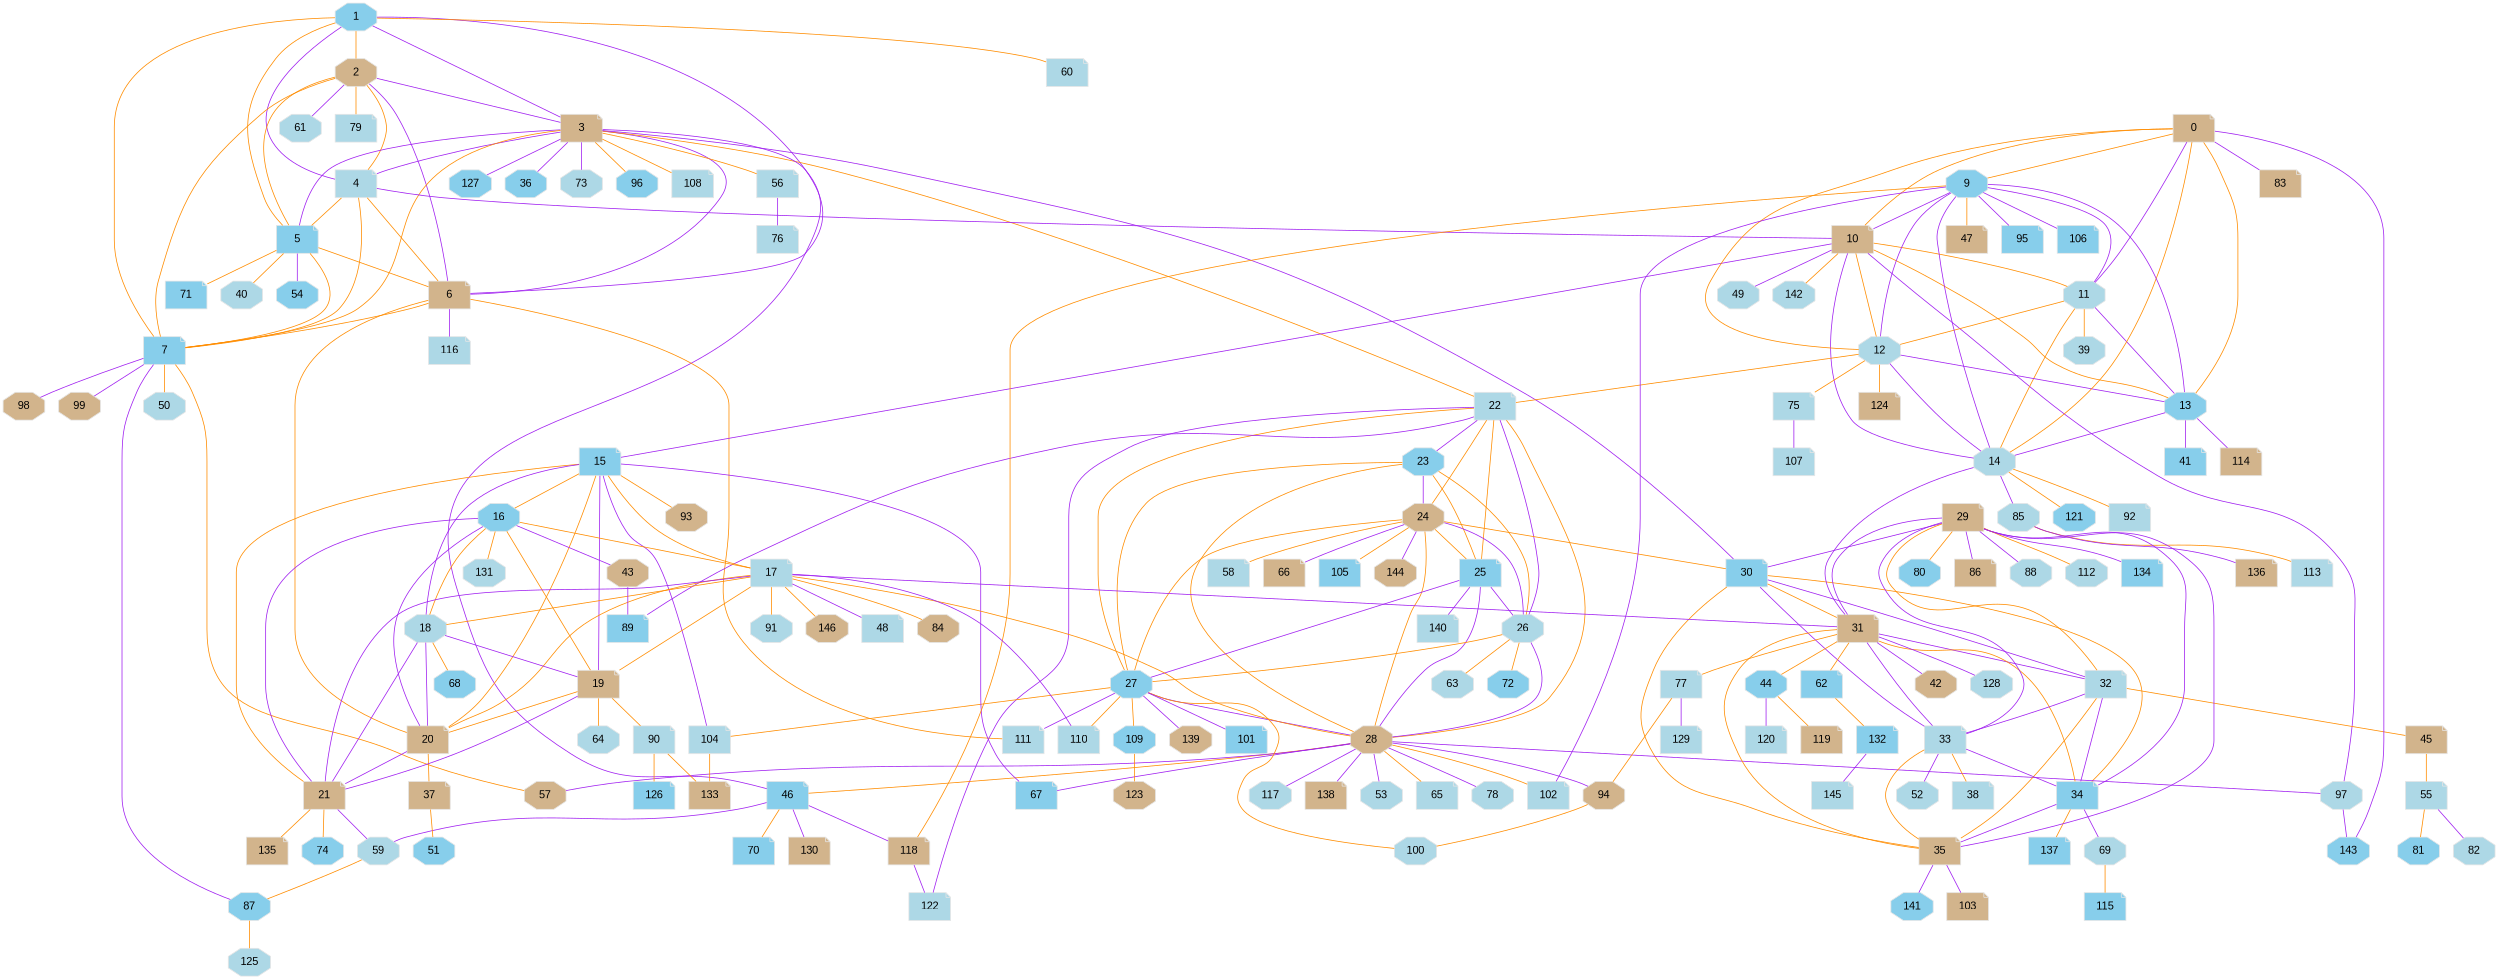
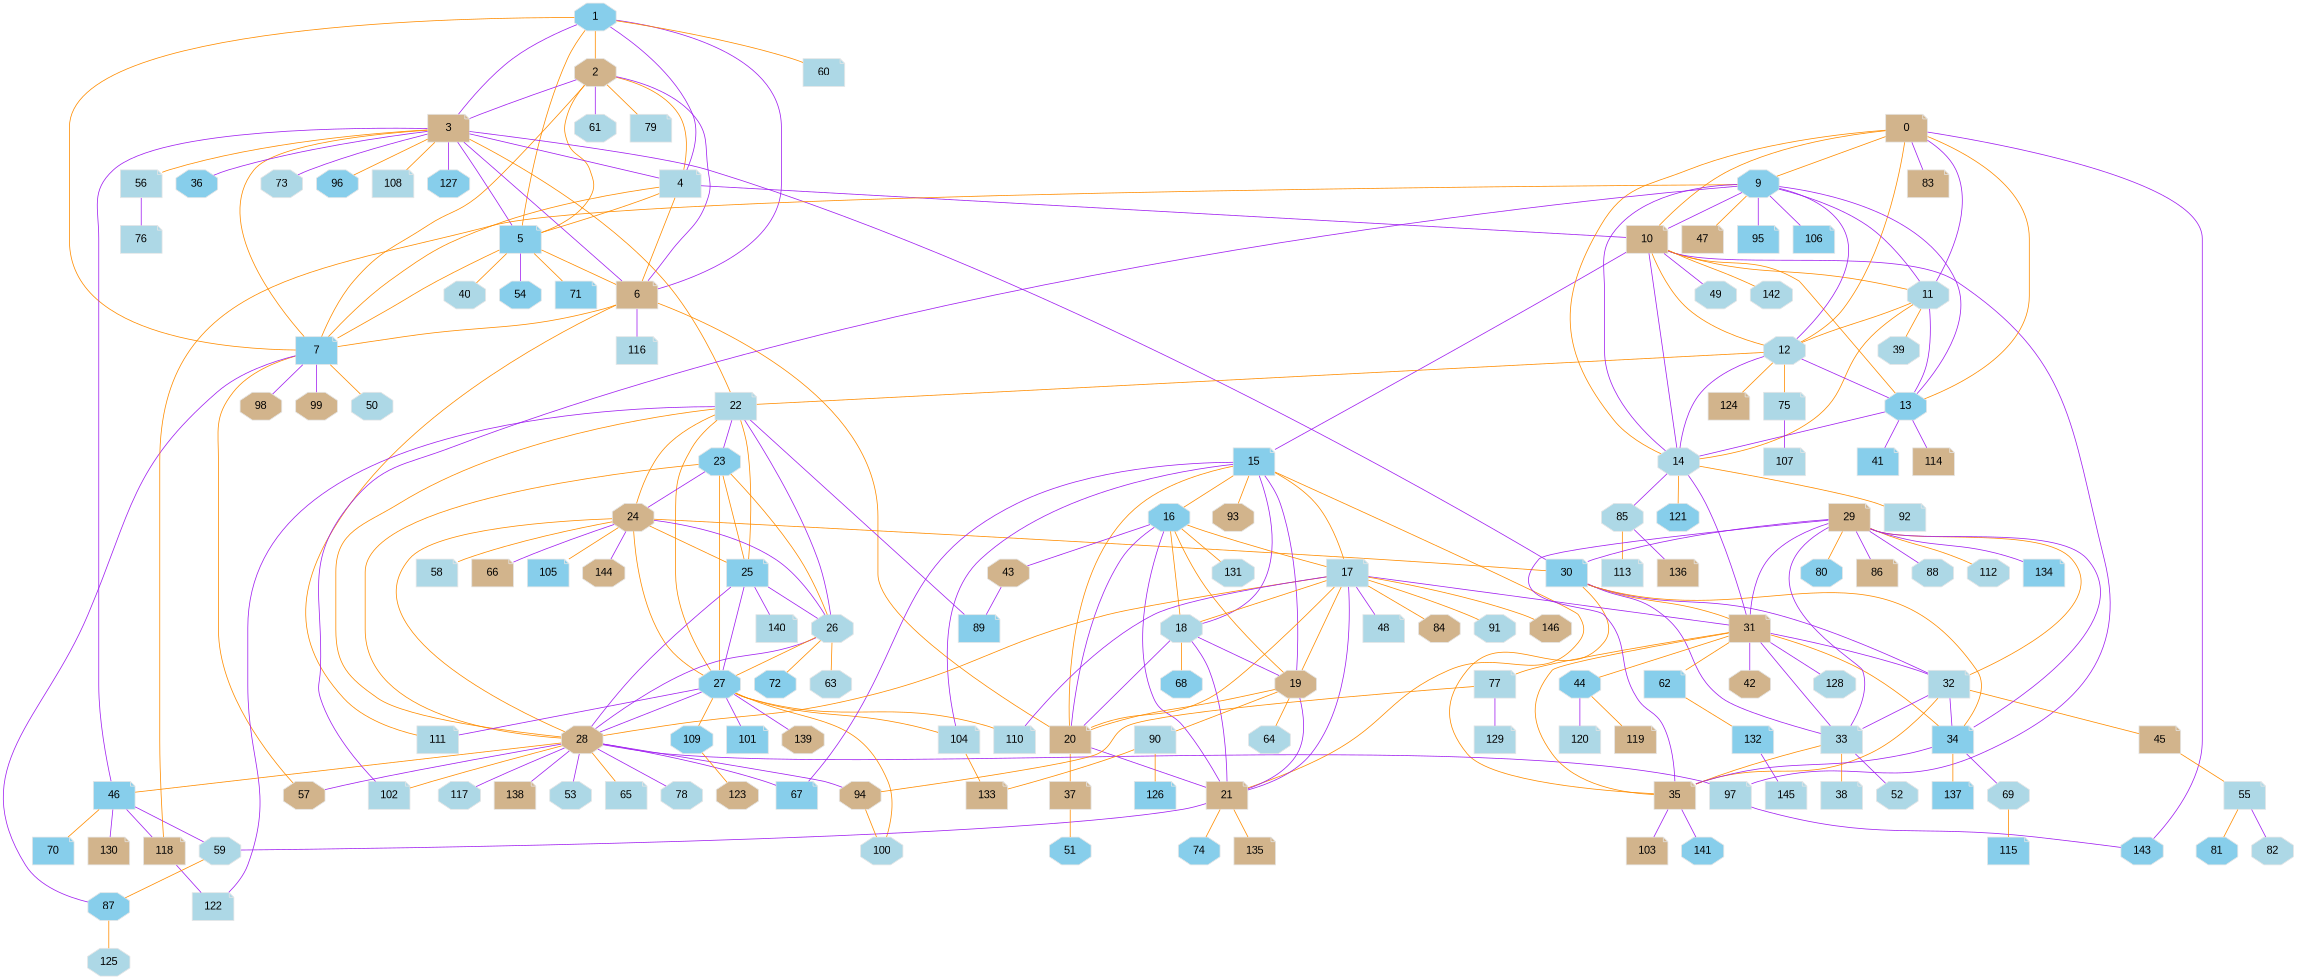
node "19": shape note -> octagon
edge "33" -- "34": removed
node "97": shape octagon -> note
